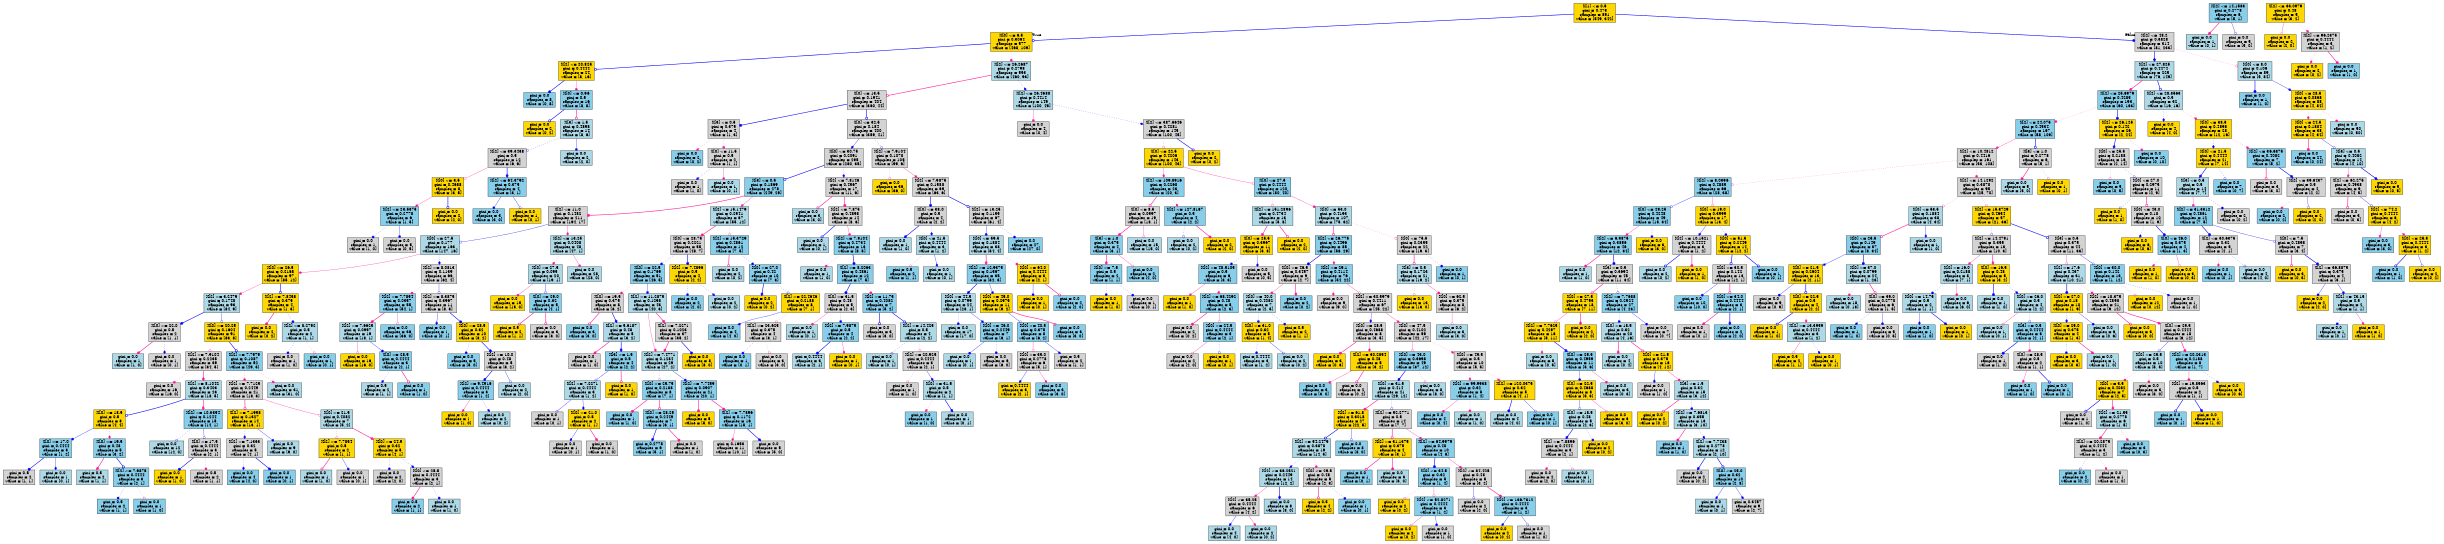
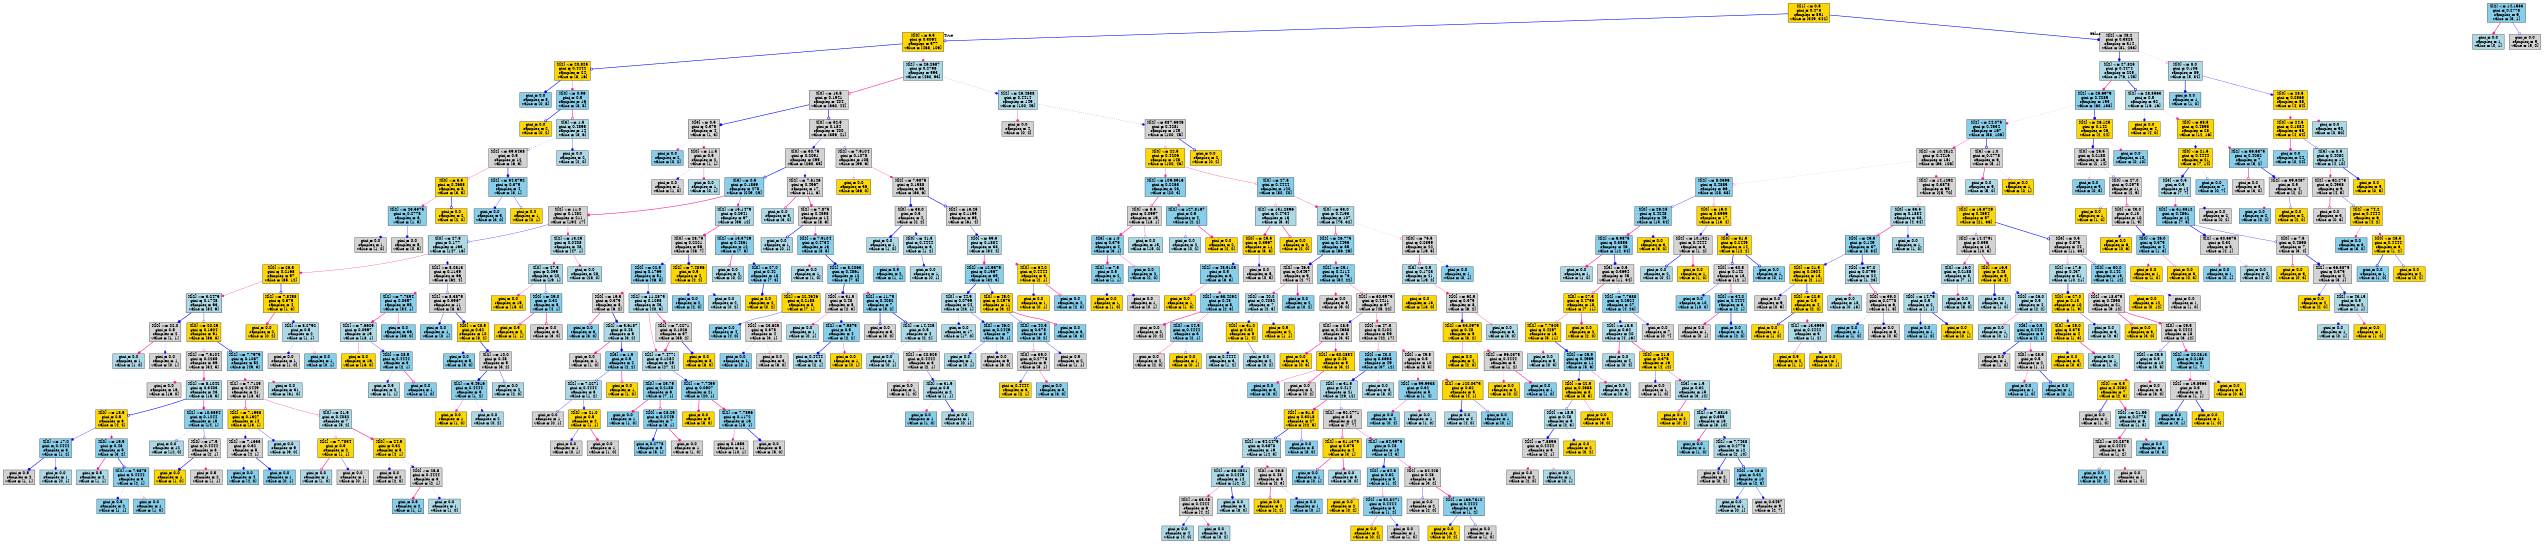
node "X[2] <= 13.25 gini = 0.1155 samples = 67 value = [61, 4]": label "X[2] <= 13.25 gini = 0.1155 samples = 67 value = [61, 4]" -> "X[2] <= 13.25 gini = 0.1155 samples = 65 value = [61, 4]"
edge "X[0] <= 29.25 gini = 0.4248 samples = 49 value = [15, 34]" -> "X[2] <= 6.9875 gini = 0.3856 samples = 46 value = [12, 34]": style solid -> bold
node "gini = 0.0 samples = 27 value = [27, 0]": removed
edge "X[0] <= 62.5 gini = 0.375 samples = 8 value = [6, 2]" -> "X[2] <= 33.0979 gini = 0.48 samples = 5 value = [3, 2]": added
